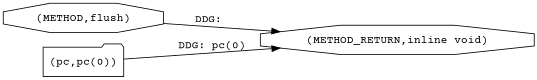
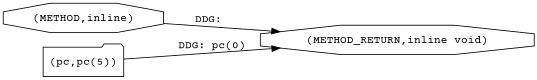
node "(METHOD,flush)": label "(METHOD,flush)" -> "(METHOD,inline)"
node "(pc,pc(0))": label "(pc,pc(0))" -> "(pc,pc(5))"
